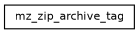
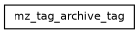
node "mz_zip_archive_tag": label "mz_zip_archive_tag" -> "mz_tag_archive_tag"
